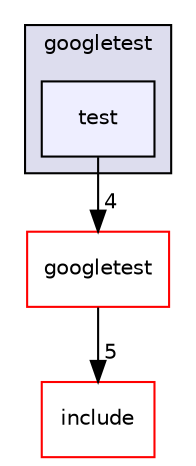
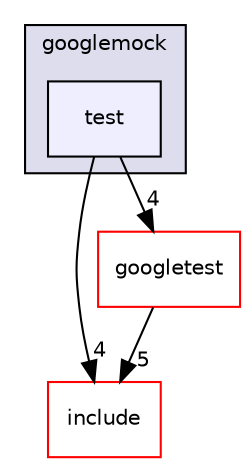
cluster "googletest": label "googletest" -> "googlemock"
edge "test" -> "include": added
